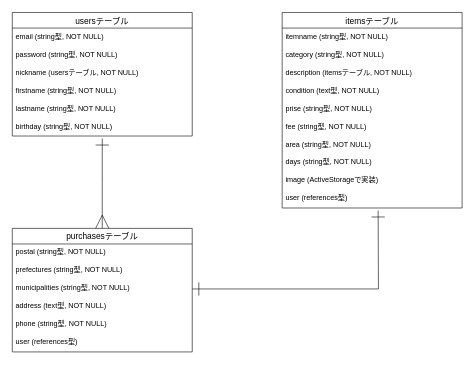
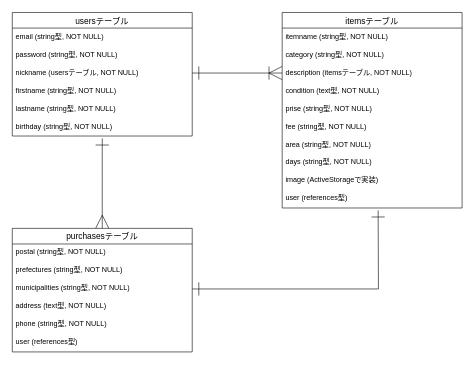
edge "nickname (usersテーブル, NOT NULL)" -- "description (itemsテーブル, NOT NULL)": added
